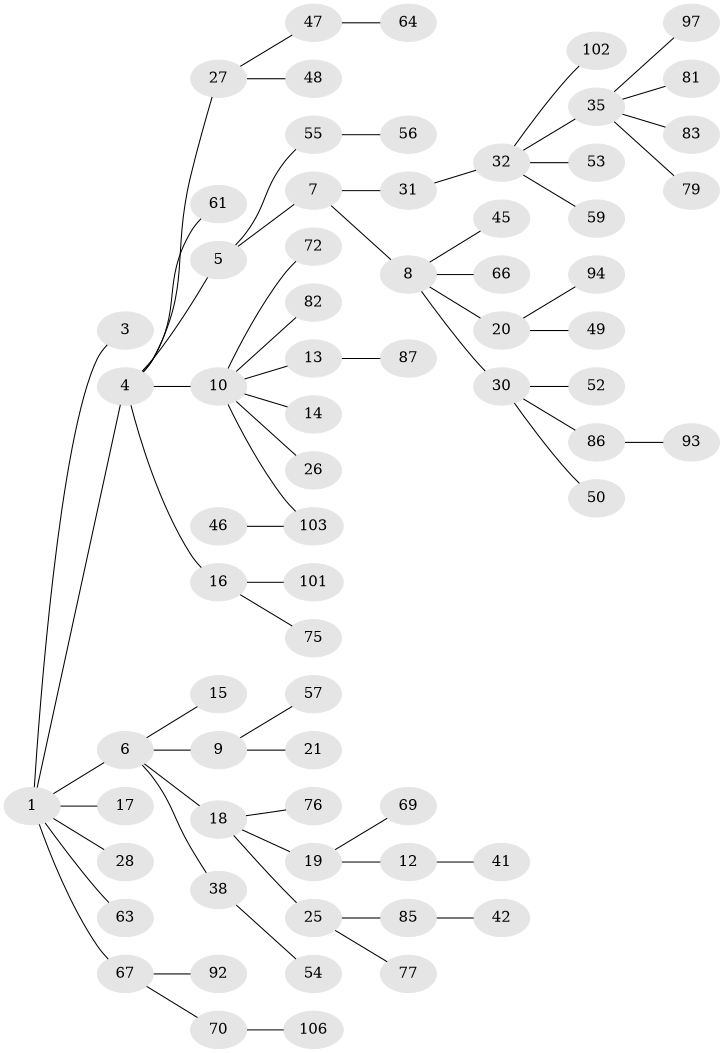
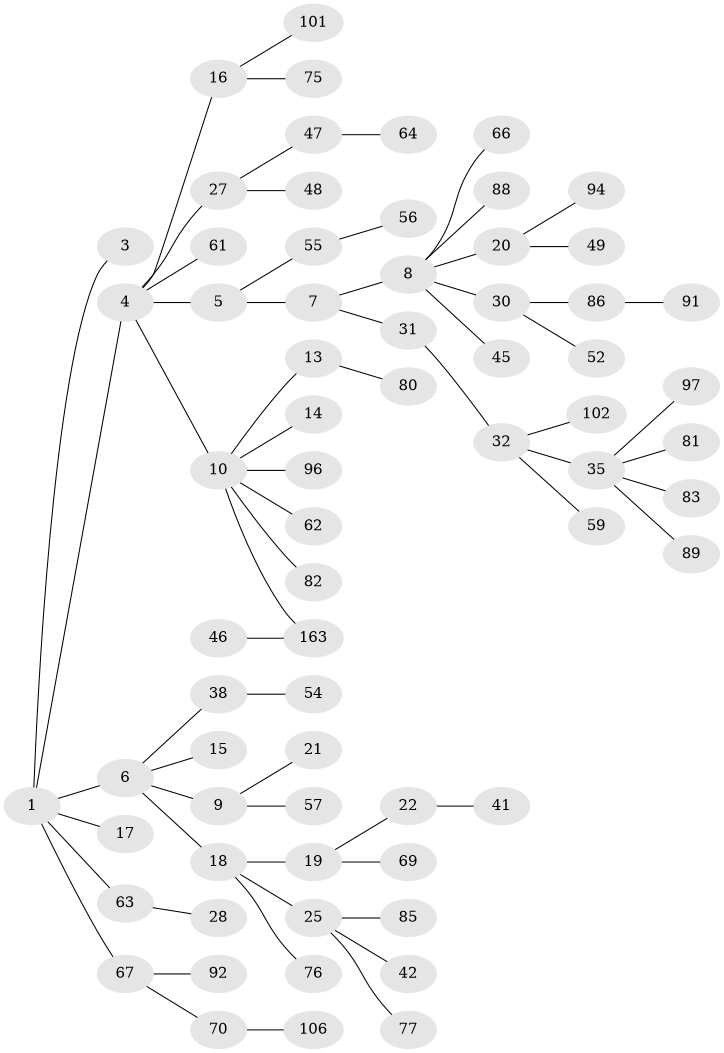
node "53": removed
node "88": added
node "79": label "79" -> "89"
node "72": label "72" -> "62"
node "87": label "87" -> "80"
node "93": label "93" -> "91"
node "26": label "26" -> "96"
node "50": removed
node "103": label "103" -> "163"
edge "1" -- "28": now "63" -- "28"
node "12": label "12" -> "22"
edge "85" -- "42": now "25" -- "42"
